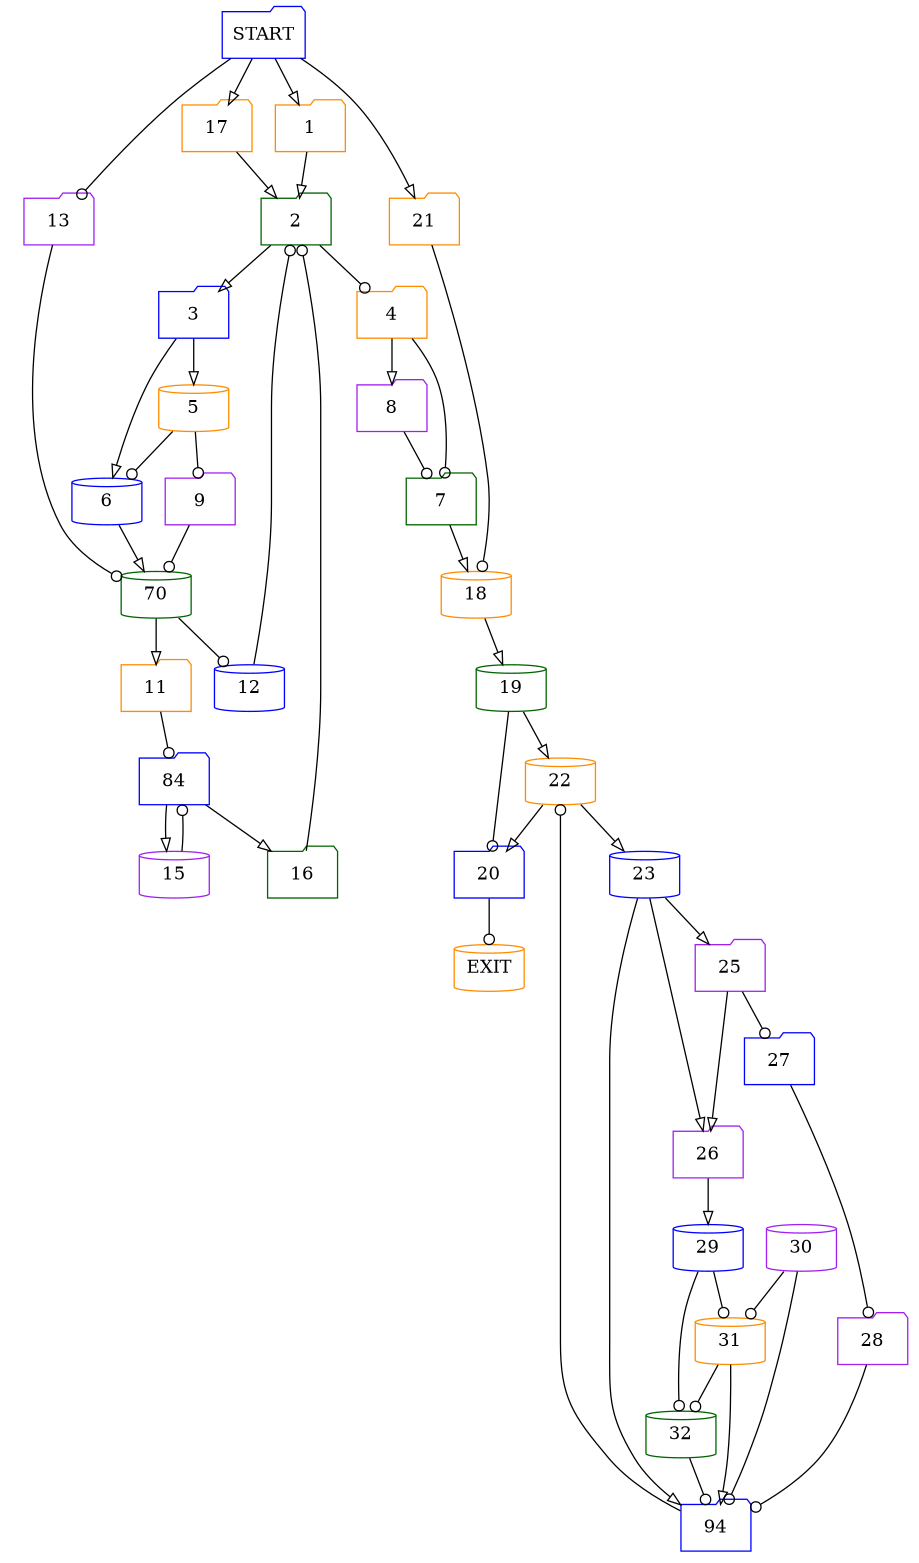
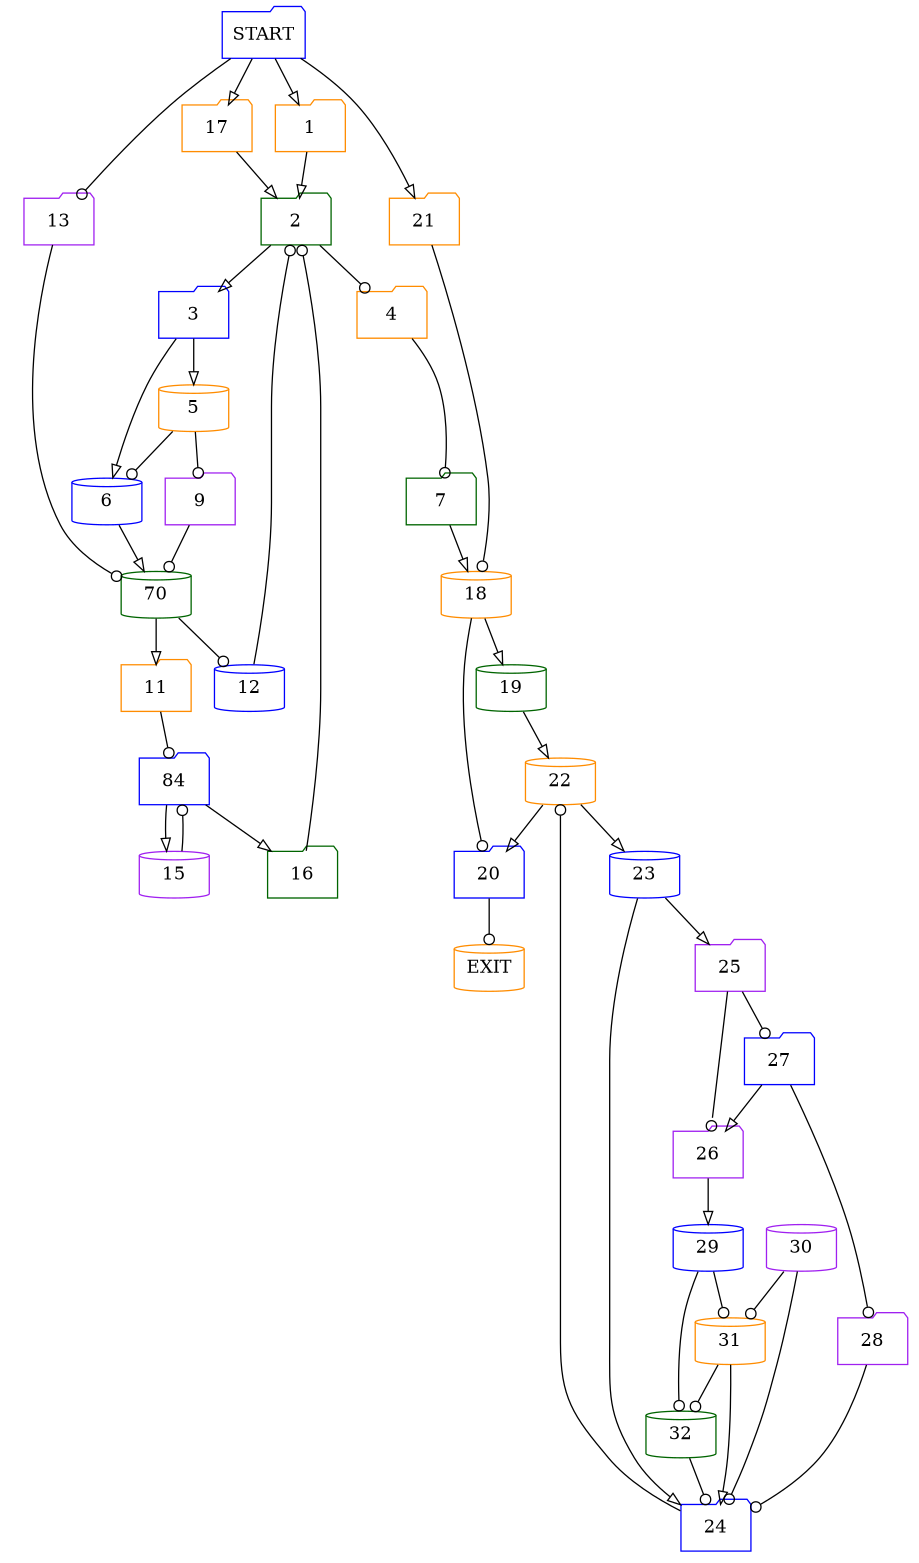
node "8": removed
edge "19" -> "20": now "18" -> "20"
edge "23" -> "26": now "27" -> "26"
edge "25" -> "26": arrowhead onormal -> odot
node "94": label "94" -> "24"
